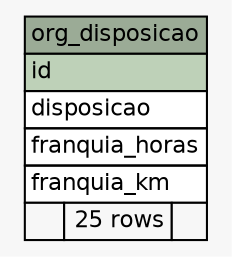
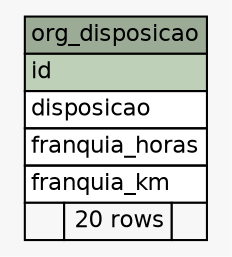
node "org_disposicao": text "25 rows" -> "20 rows"
